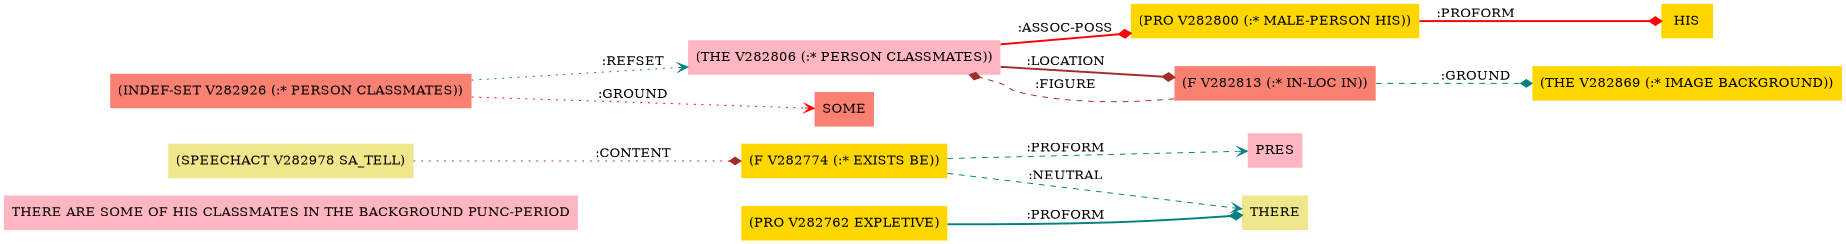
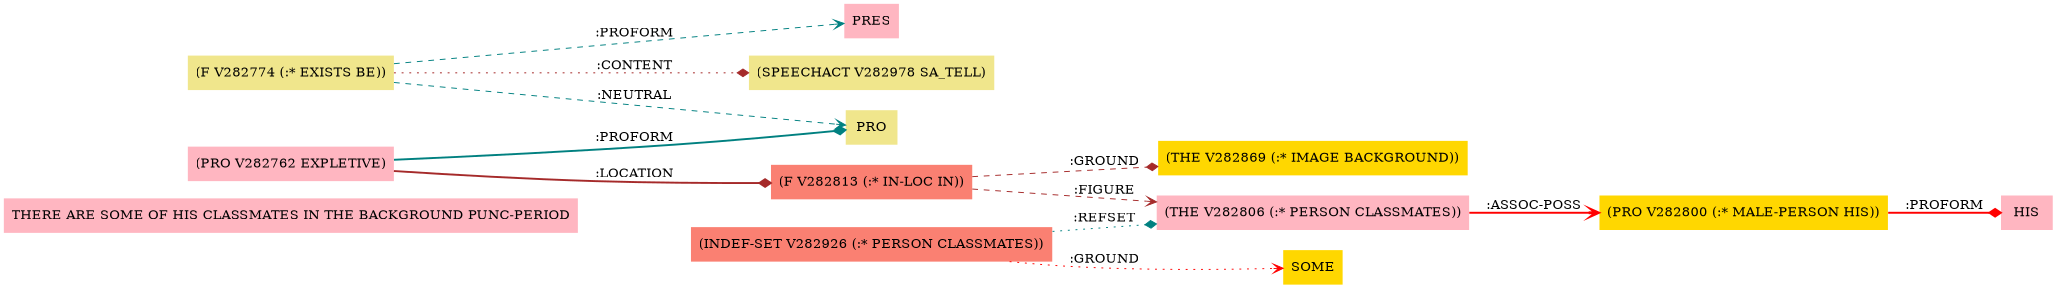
node "HIS": fillcolor gold -> lightpink
edge "(THE V282806 (:* PERSON CLASSMATES))" -> "(PRO V282800 (:* MALE-PERSON HIS))": arrowhead diamond -> vee
edge "(THE V282806 (:* PERSON CLASSMATES))" -> "(F V282813 (:* IN-LOC IN))": now "(PRO V282762 EXPLETIVE)" -> "(F V282813 (:* IN-LOC IN))"
edge "(INDEF-SET V282926 (:* PERSON CLASSMATES))" -> "(THE V282806 (:* PERSON CLASSMATES))": arrowhead vee -> diamond
edge "(F V282813 (:* IN-LOC IN))" -> "(THE V282869 (:* IMAGE BACKGROUND))": color teal -> brown
edge "(F V282813 (:* IN-LOC IN))" -> "(THE V282806 (:* PERSON CLASSMATES))": arrowhead diamond -> vee
node "SOME": fillcolor salmon -> gold
edge "(SPEECHACT V282978 SA_TELL)" -> "(F V282774 (:* EXISTS BE))": reversed
node "(F V282774 (:* EXISTS BE))": fillcolor gold -> khaki
node "THERE": label "THERE" -> "PRO"
node "(PRO V282762 EXPLETIVE)": fillcolor gold -> lightpink
